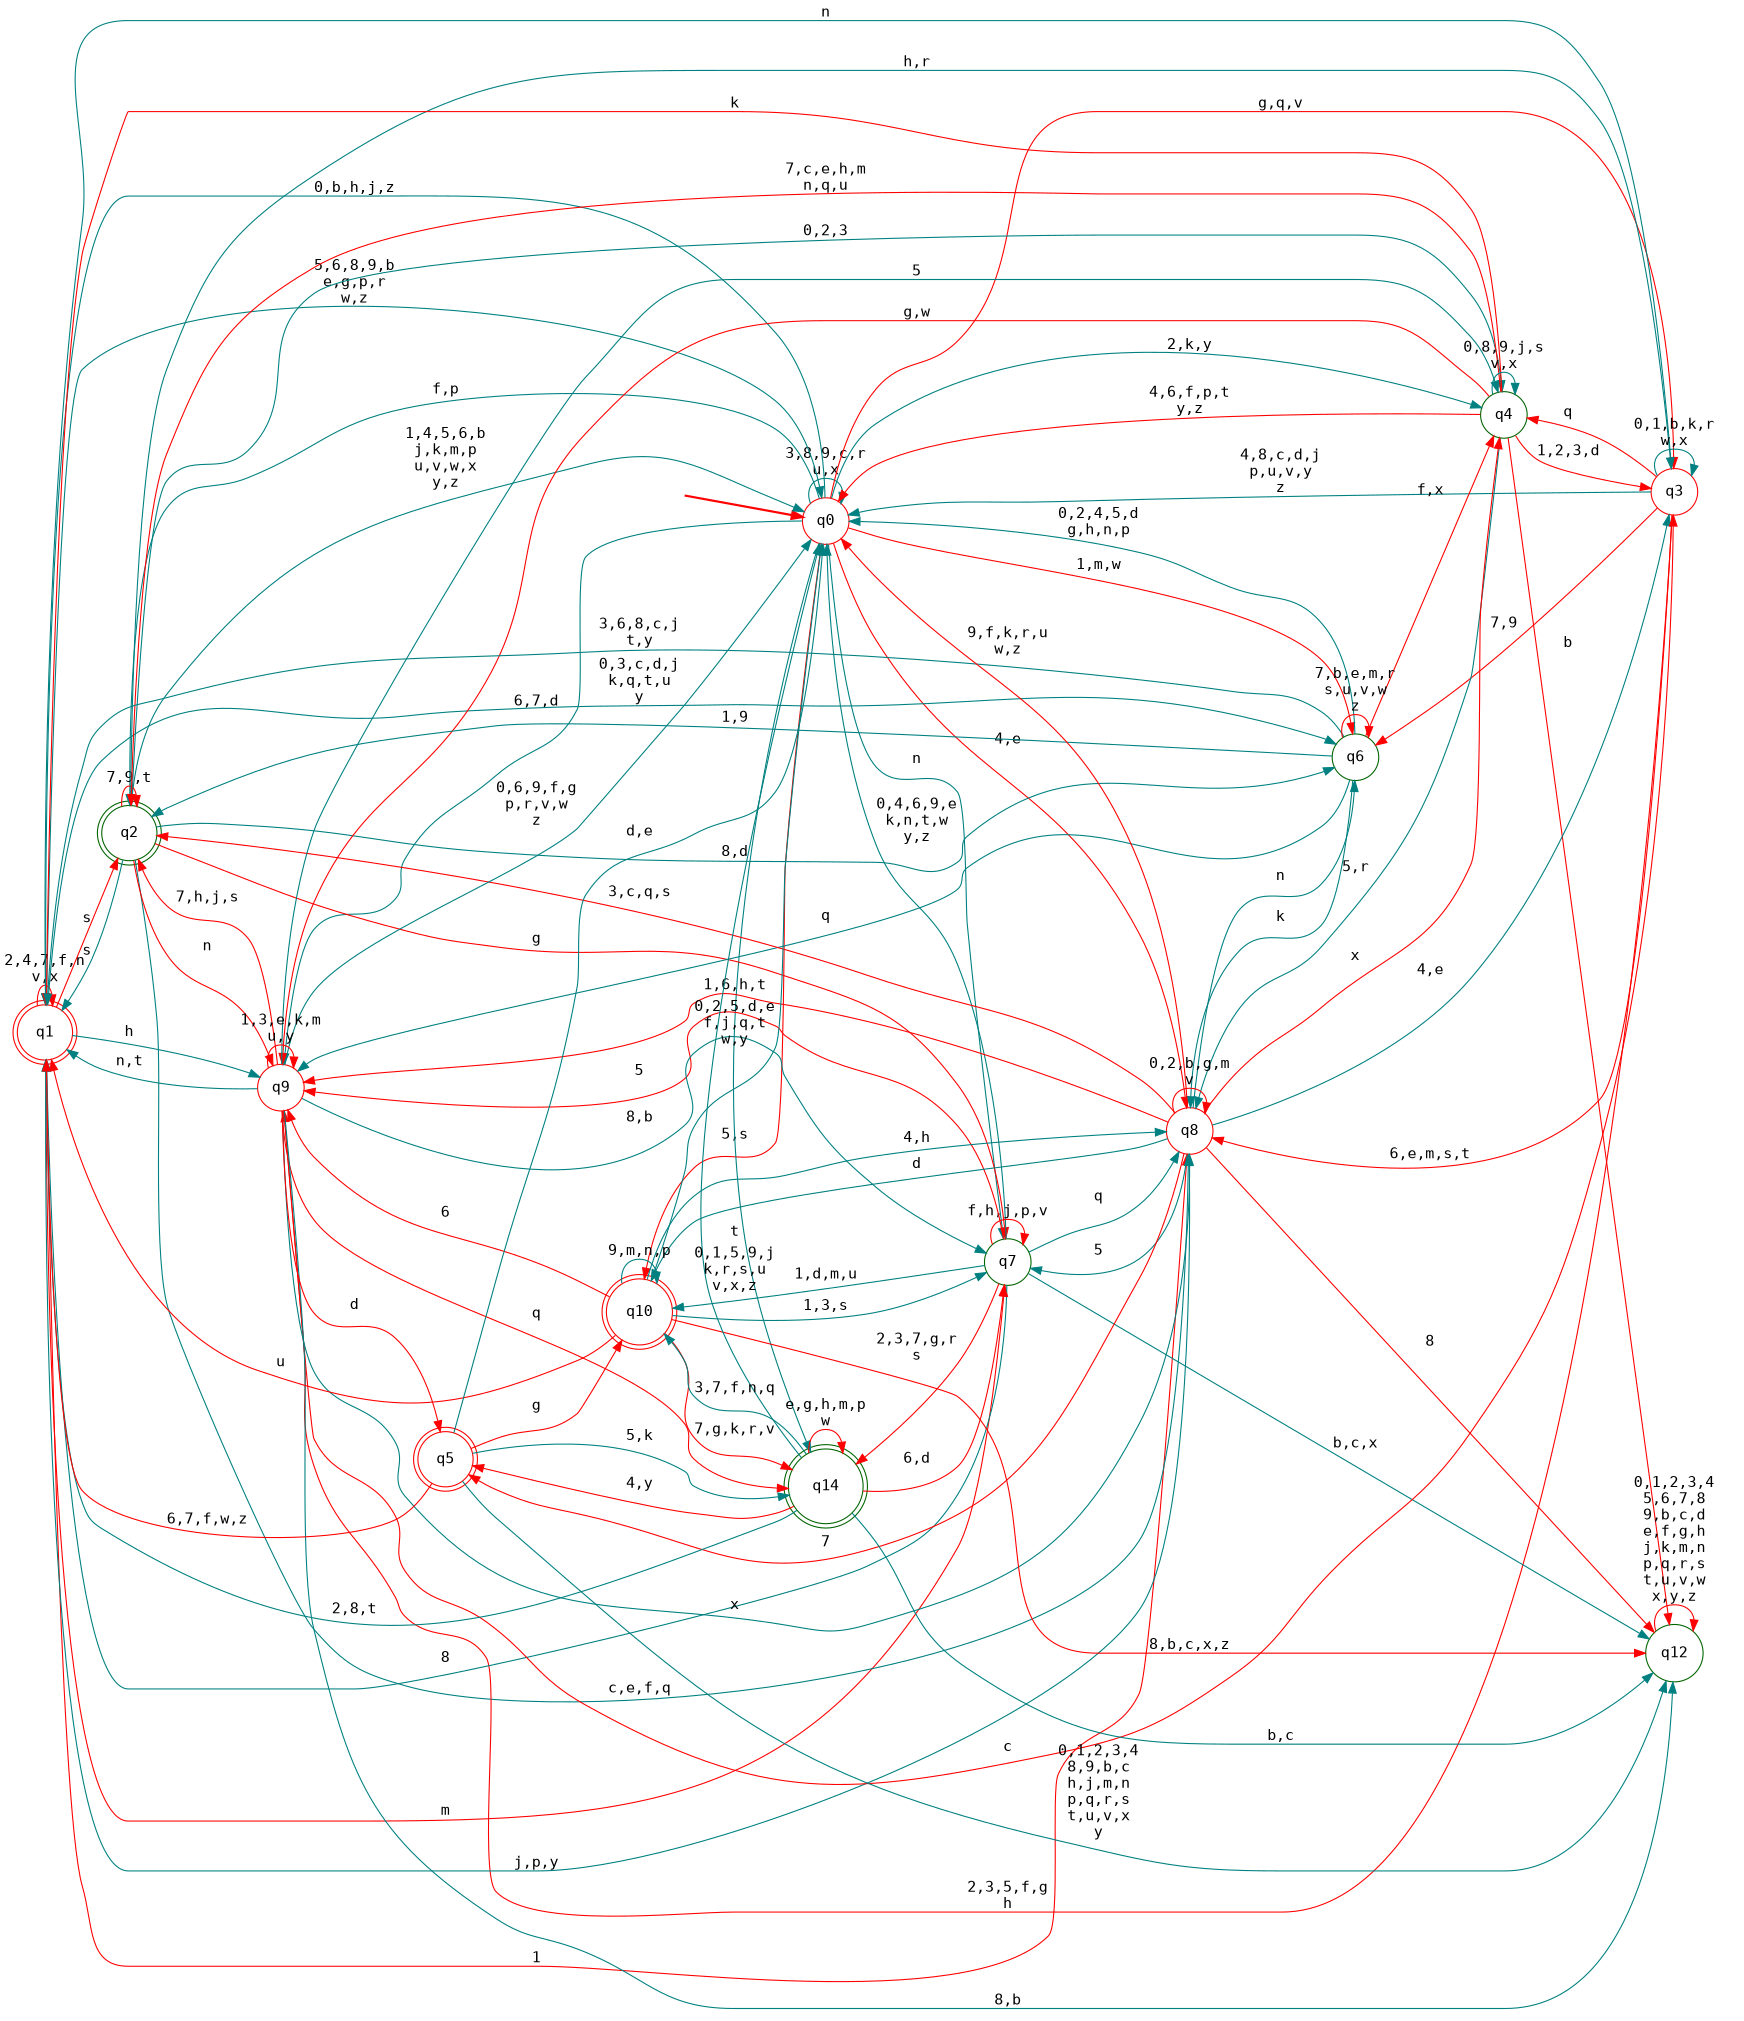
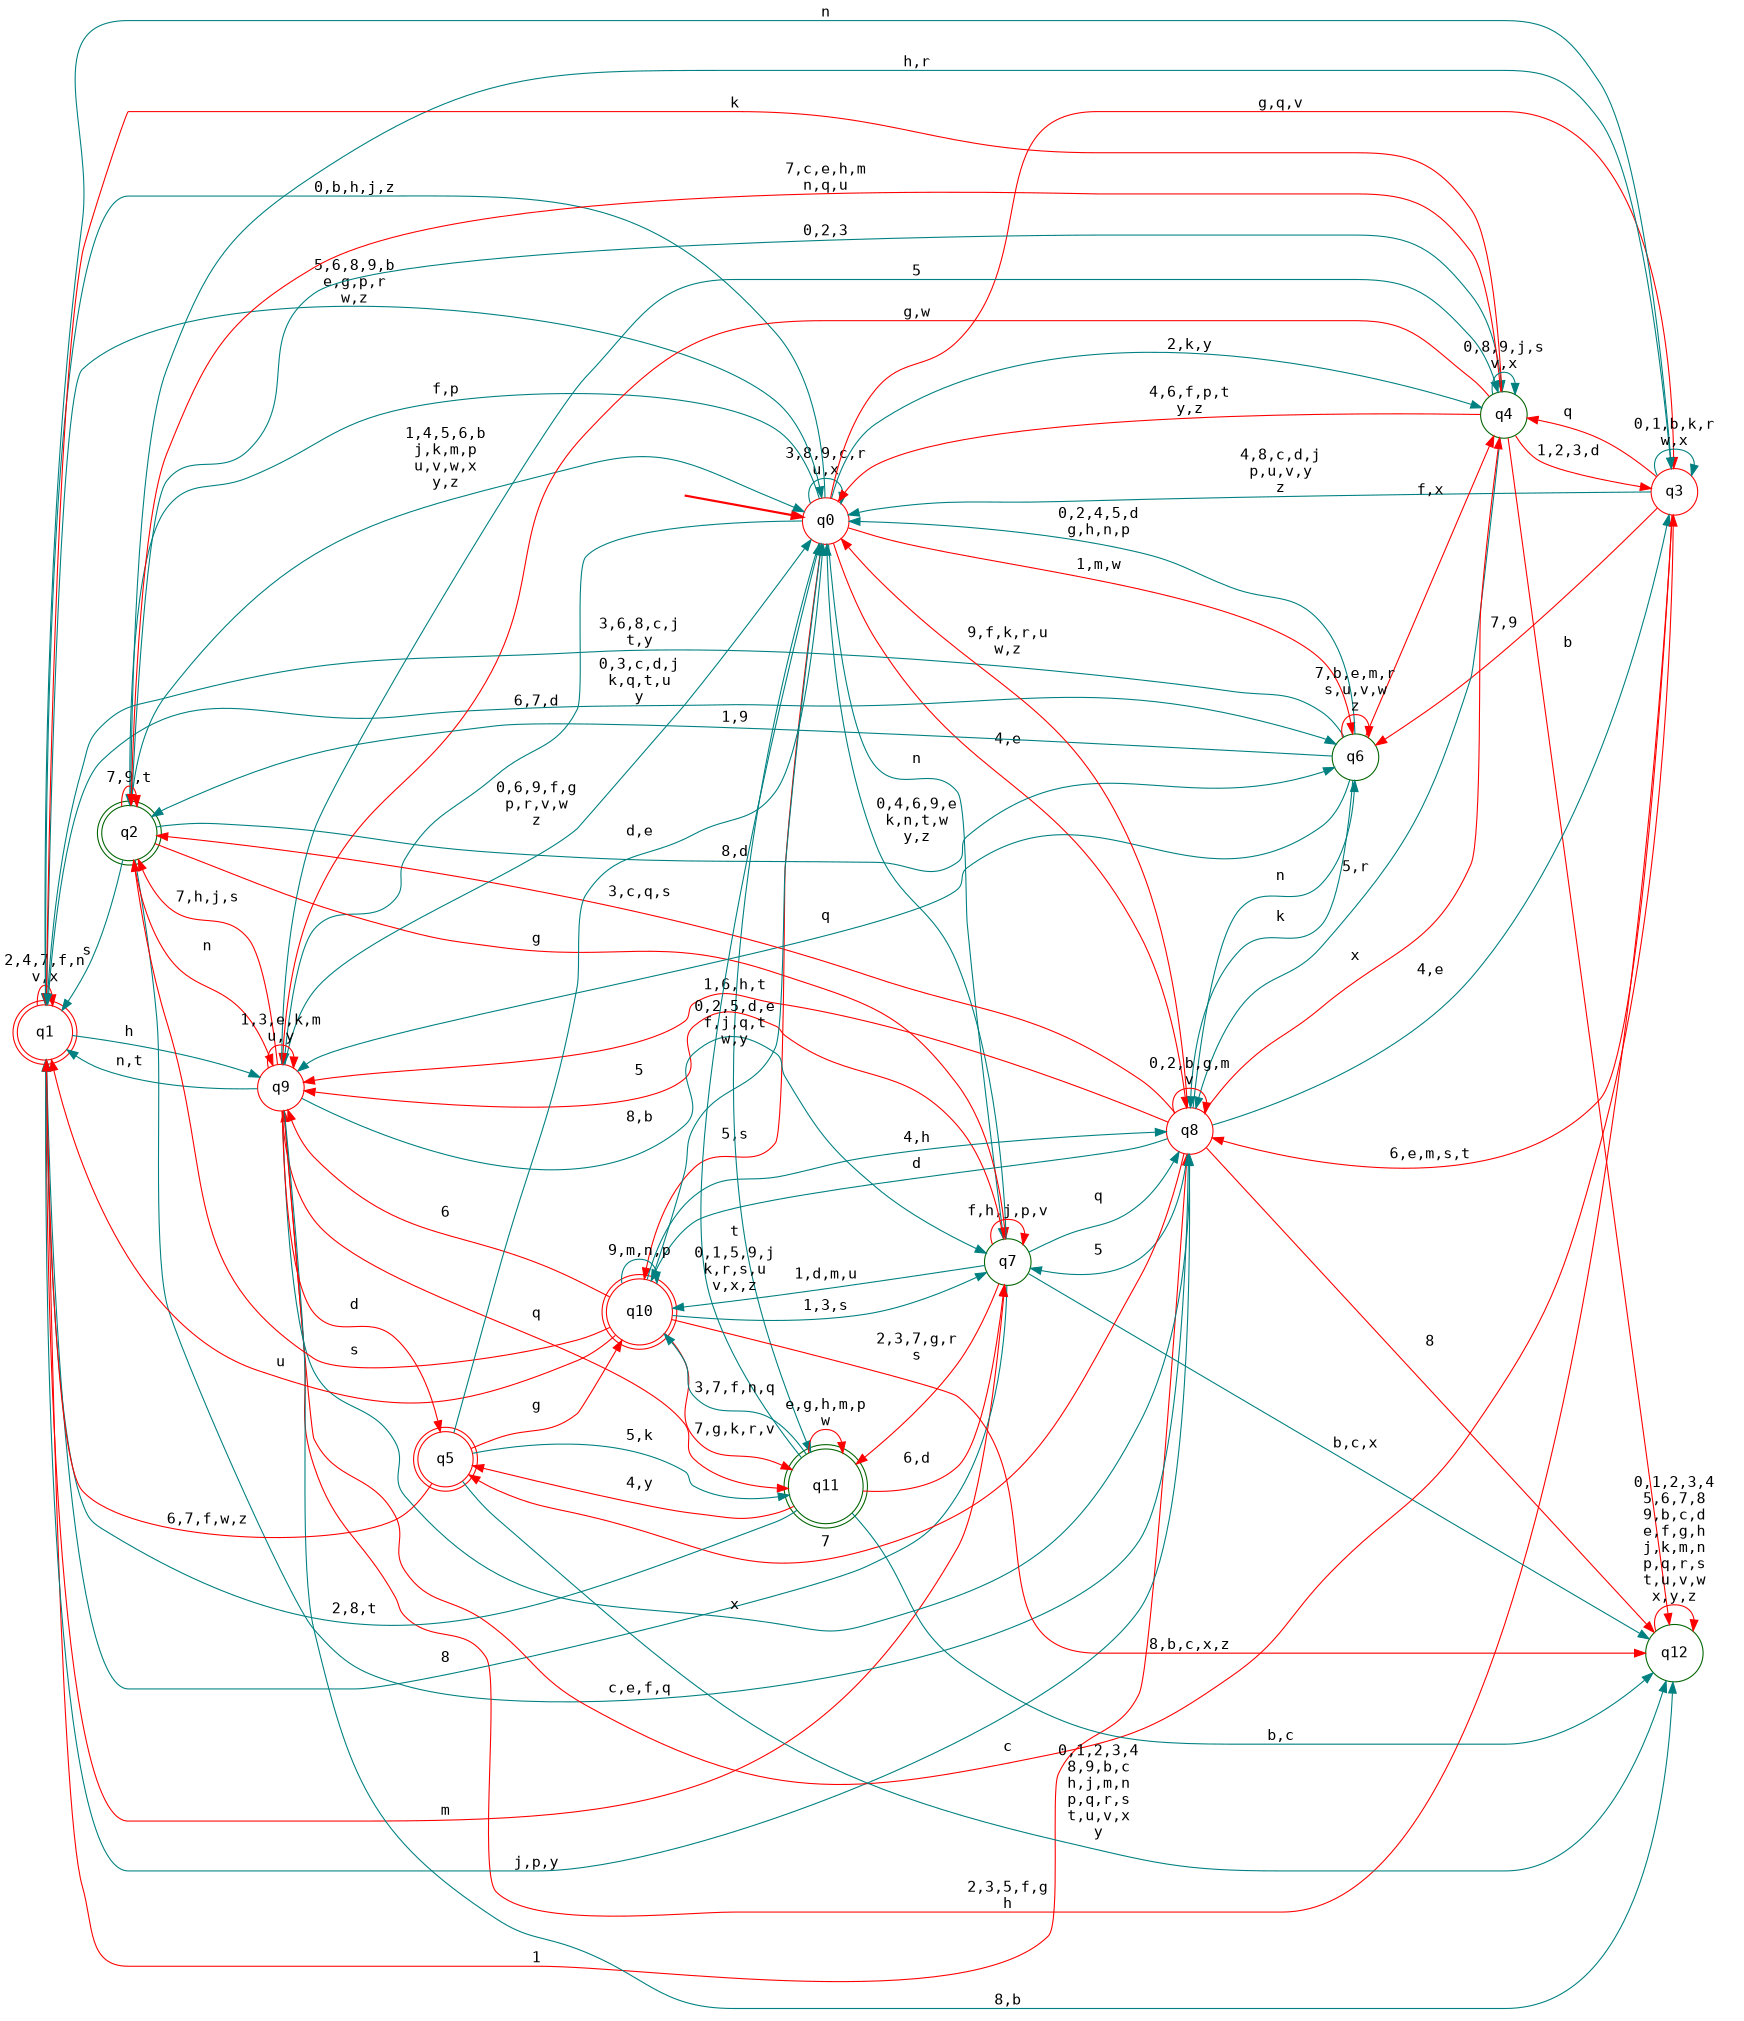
edge "q1" -> "q2": now "q10" -> "q2"
node "q14": label "q14" -> "q11"
